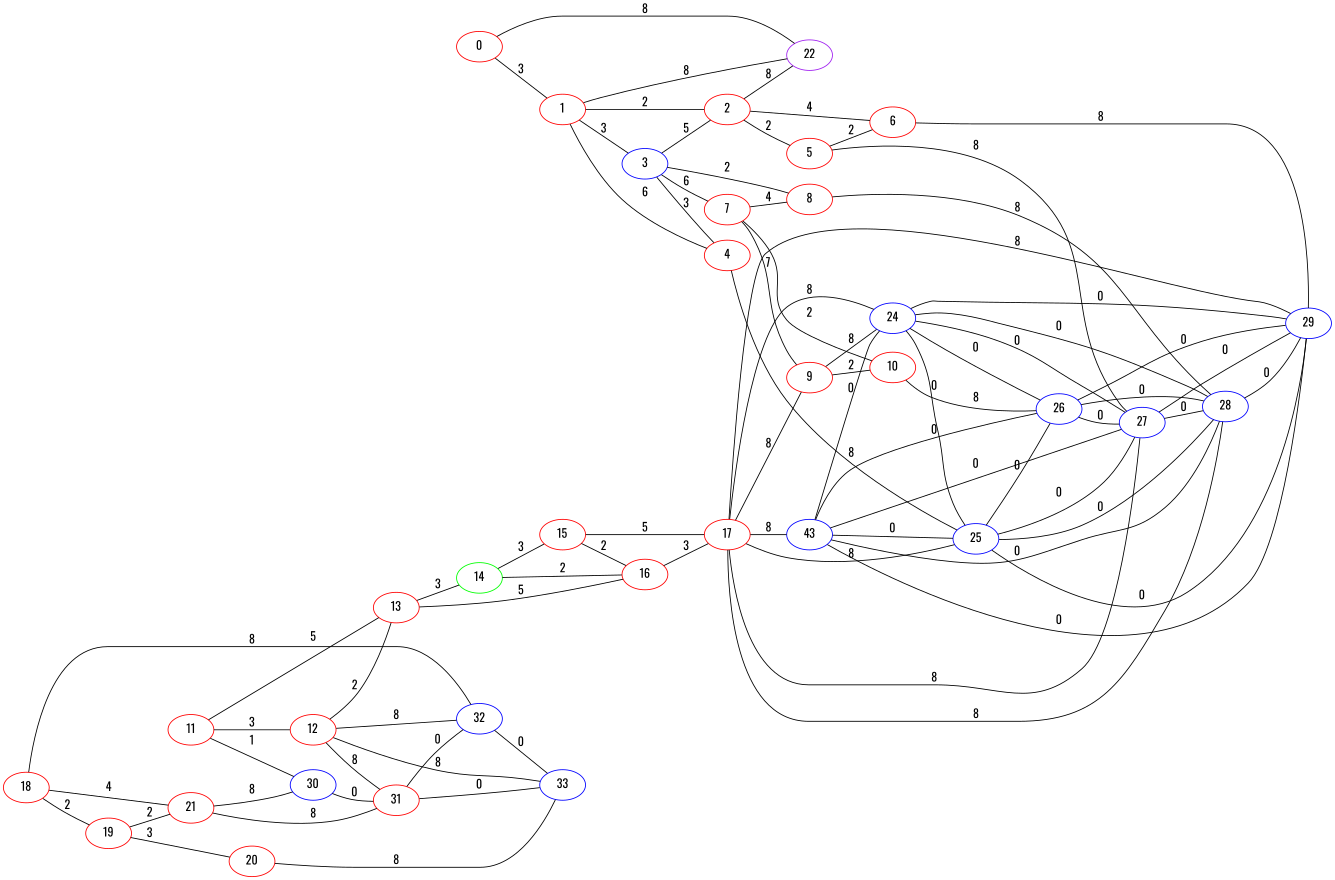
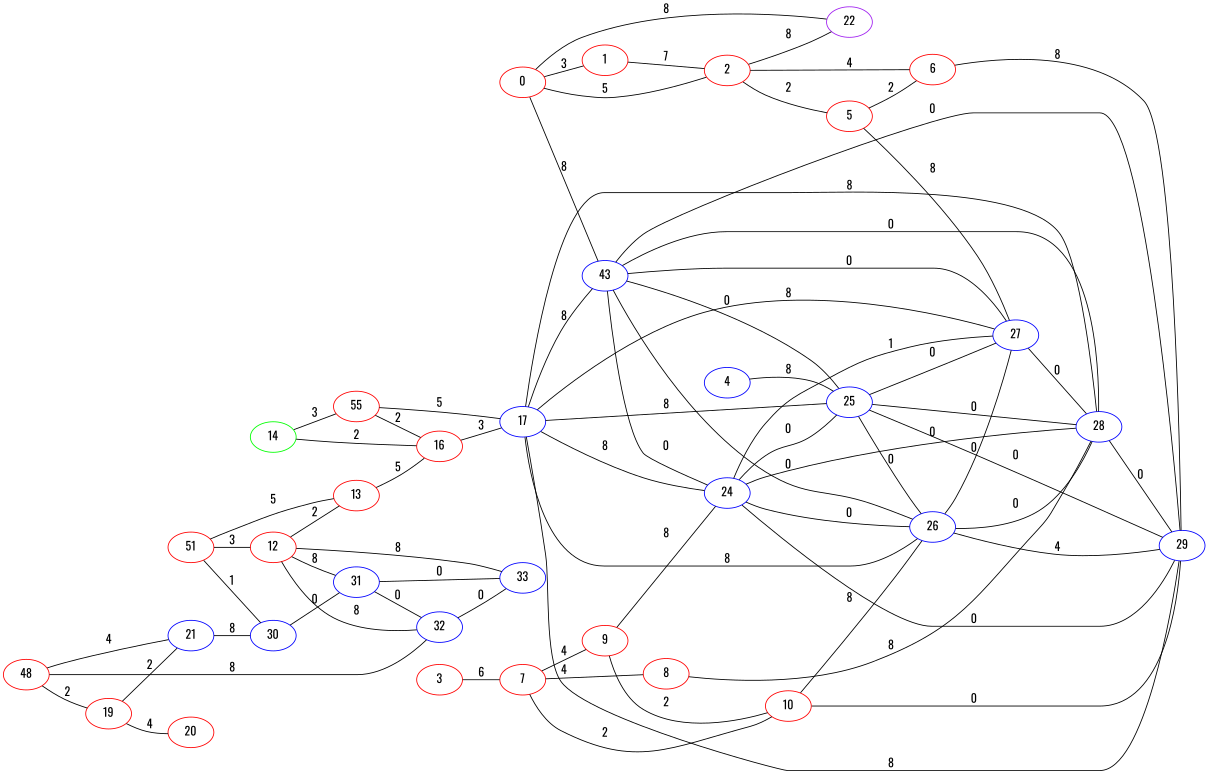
edge "22" -- "1": removed, label "8"
edge "1" -- "2": label "2" -> "7"
edge "1" -- "3": removed, label "3"
edge "2" -- "3": now "2" -- "0"
node "3": color blue -> red
edge "0" -- "43": added, label "8"
edge "3" -- "8": removed, label "2"
edge "1" -- "4": removed, label "6"
edge "3" -- "4": removed, label "3"
node "4": color red -> blue
edge "7" -- "9": label "7" -> "4"
edge "29" -- "26": label "0" -> "4"
edge "24" -- "27": label "0" -> "1"
edge "29" -- "27": now "29" -- "10"
edge "9" -- "17": now "26" -- "17"
node "15": label "15" -> "55"
node "17": color red -> blue
edge "14" -- "13": removed, label "3"
node "11": label "11" -> "51"
node "18": label "18" -> "48"
node "31": color red -> blue
node "21": color red -> blue
edge "31" -- "21": removed, label "8"
edge "19" -- "20": label "3" -> "4"
edge "33" -- "20": removed, label "8"
